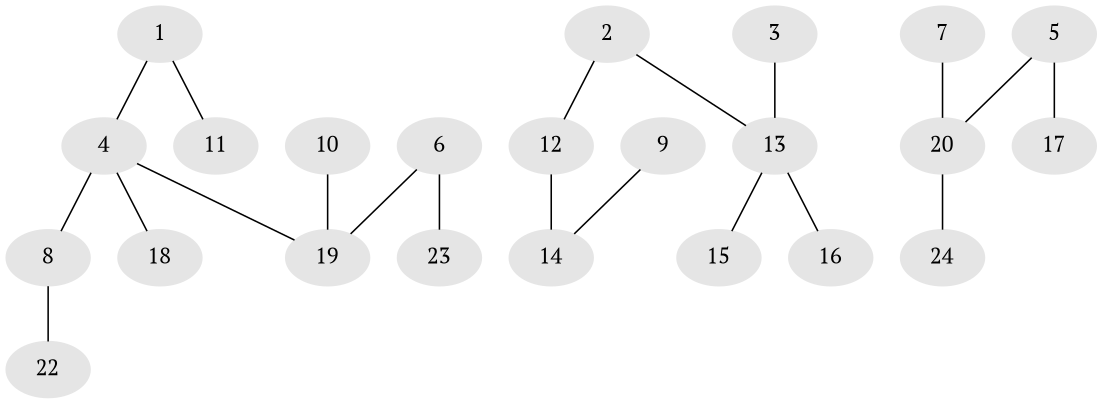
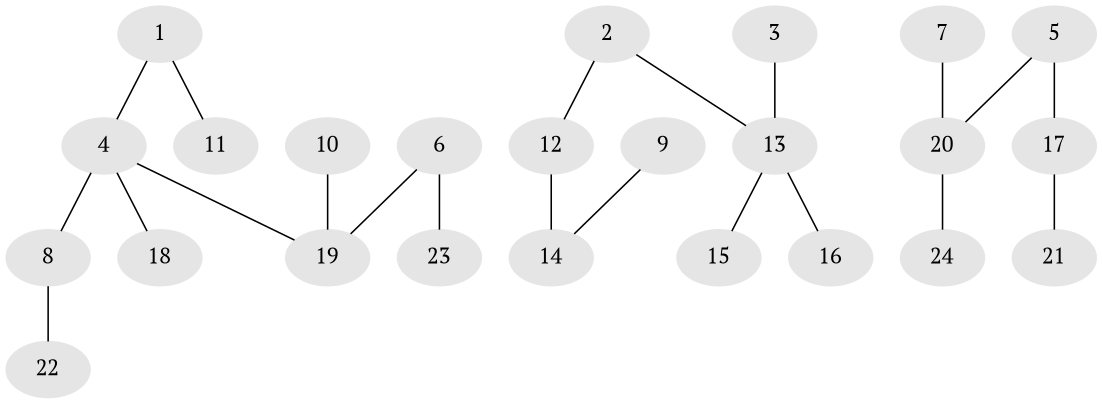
node "21": added
